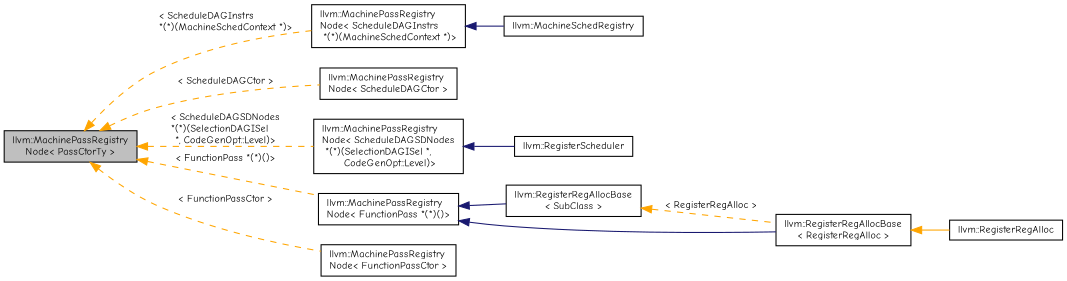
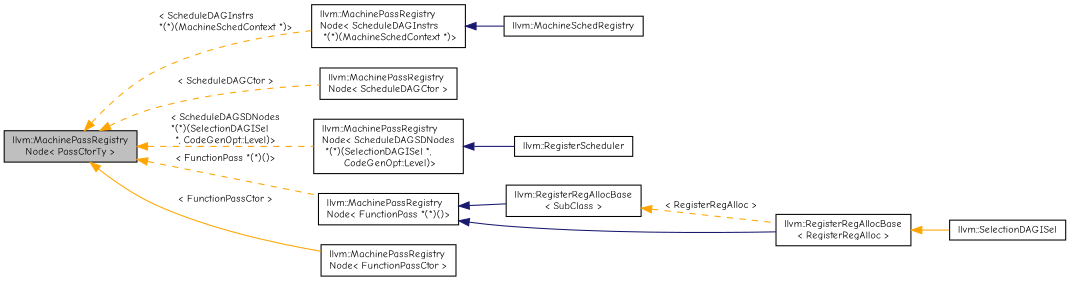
edge "llvm::MachinePassRegistry Node< FunctionPassCtor >" -> "llvm::MachinePassRegistry Node< PassCtorTy >": style dashed -> solid
node "llvm::RegisterRegAlloc": label "llvm::RegisterRegAlloc" -> "llvm::SelectionDAGISel"
